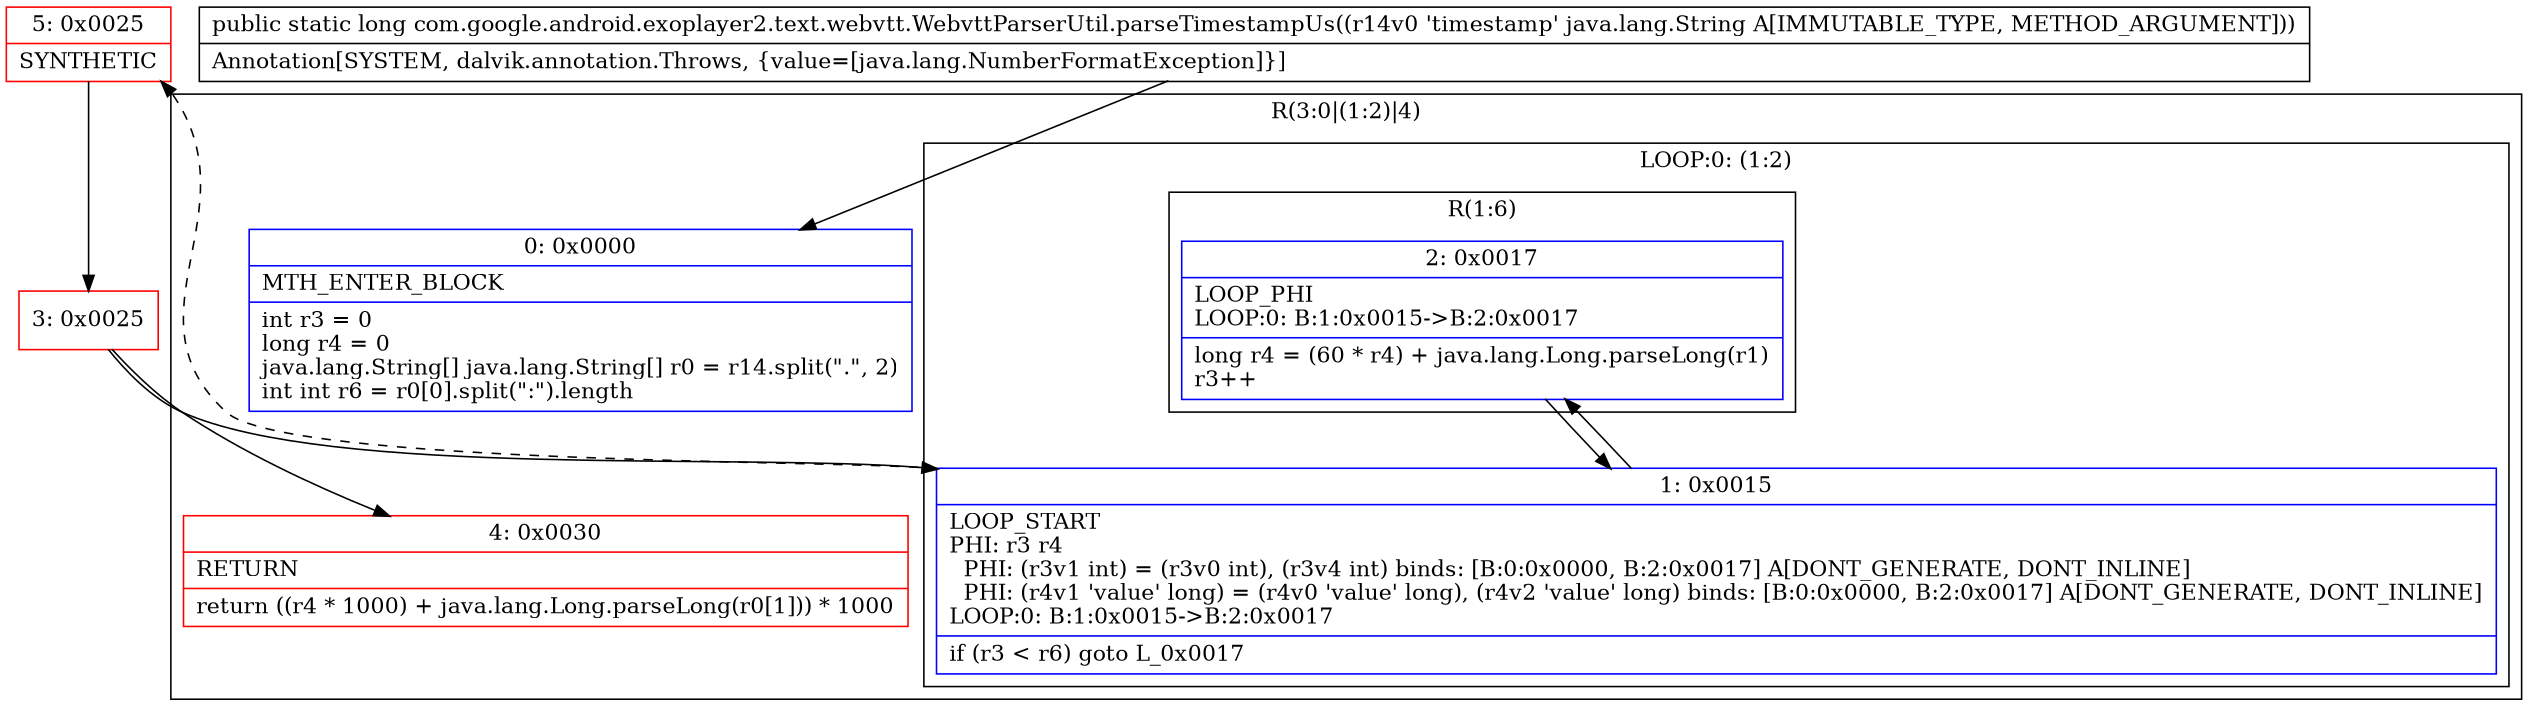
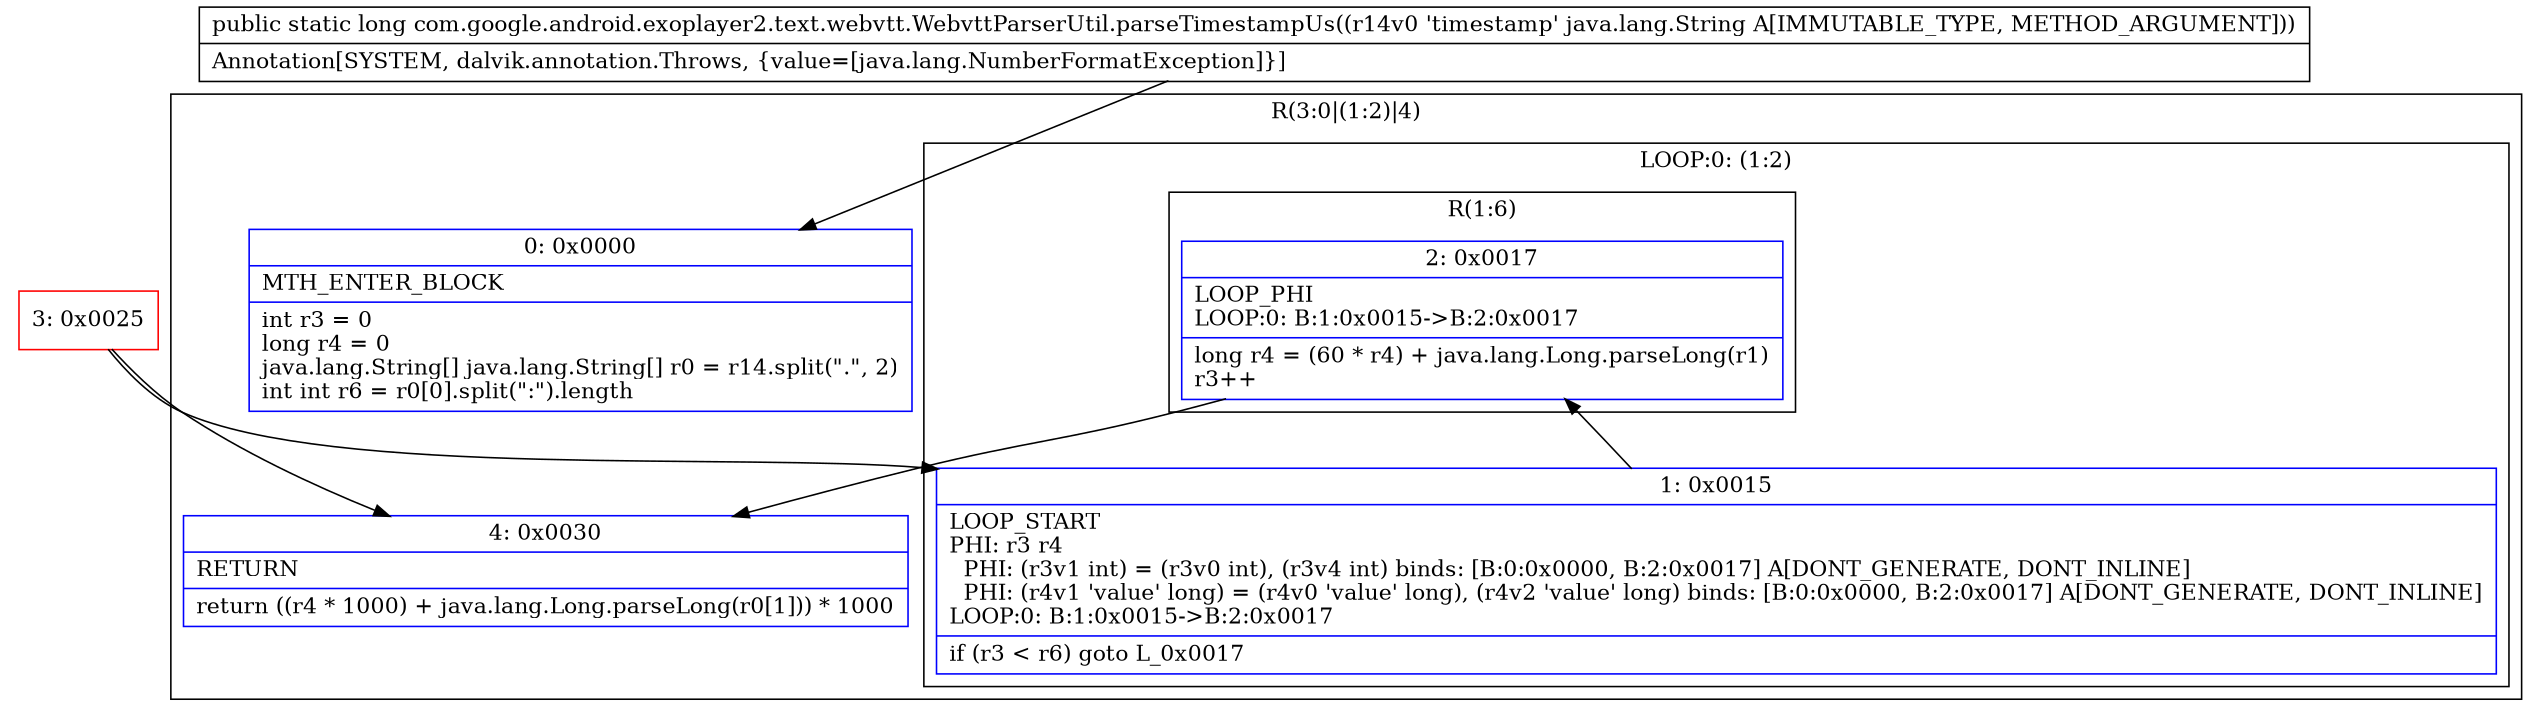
node "5: 0x0025": removed
edge "2: 0x0017" -> "1: 0x0015": now "2: 0x0017" -> "4: 0x0030"
node "4: 0x0030": color red -> blue
